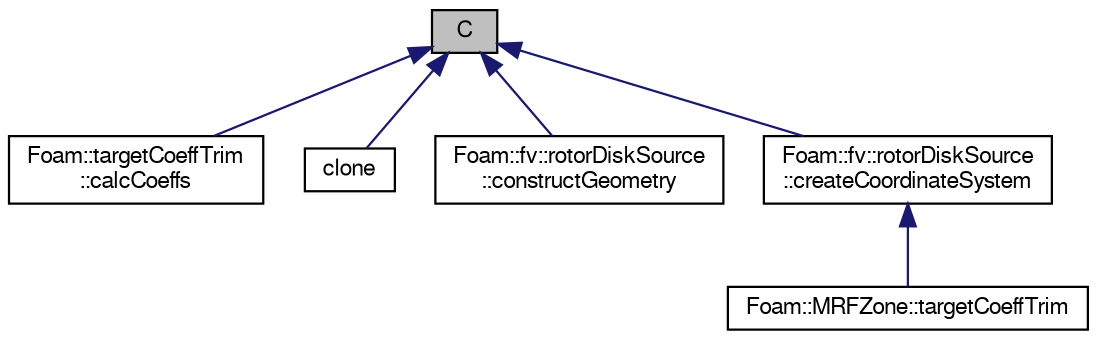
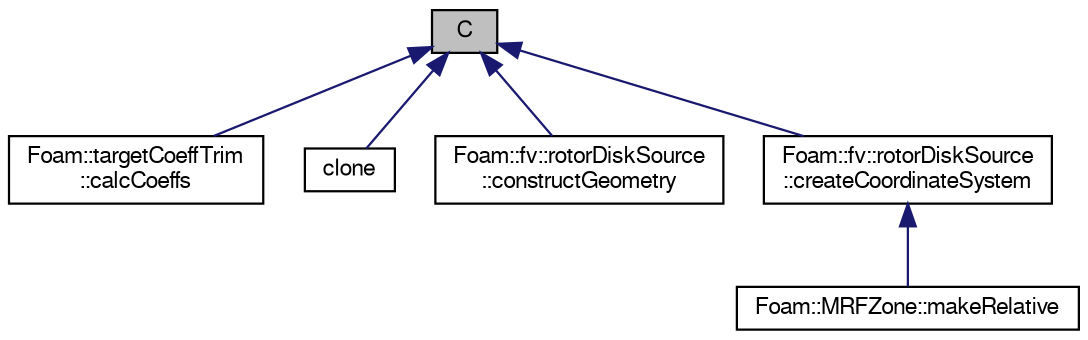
node "Foam::MRFZone::targetCoeffTrim": label "Foam::MRFZone::targetCoeffTrim" -> "Foam::MRFZone::makeRelative"
